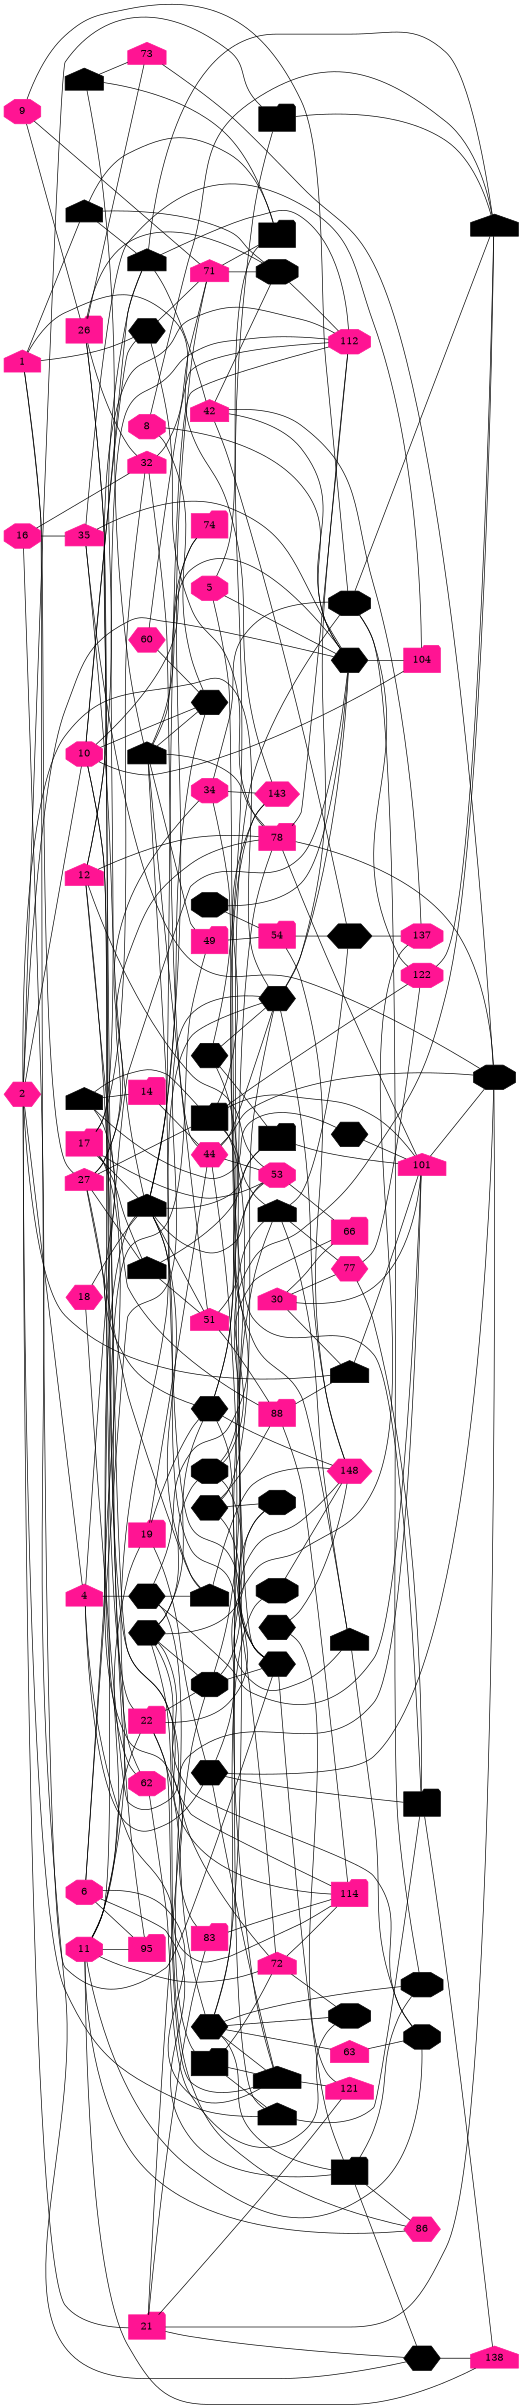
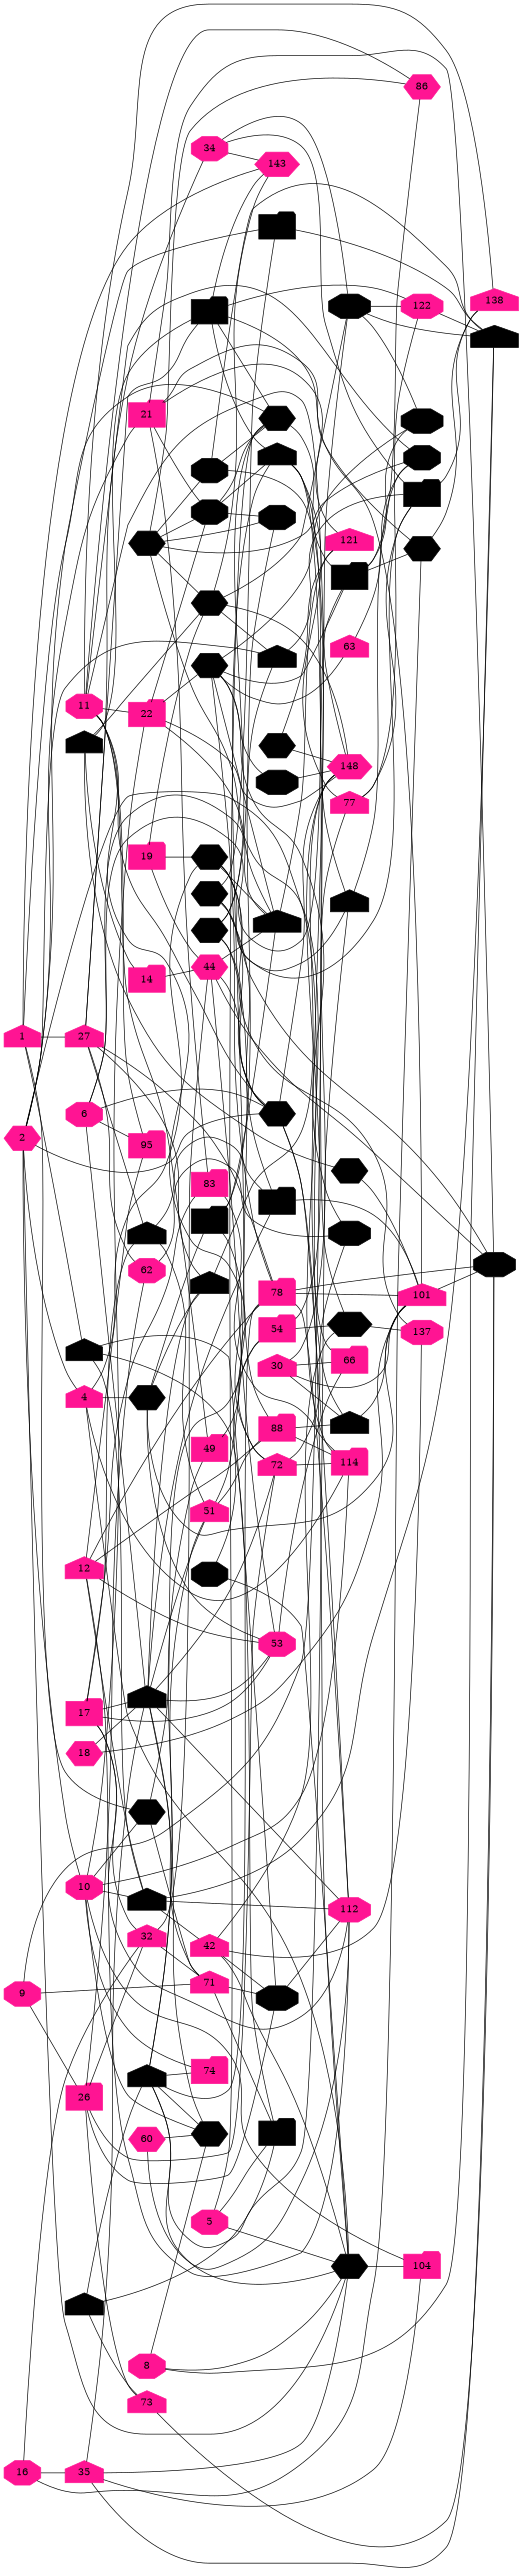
node "77": shape hexagon -> house
edge "19" -- "11": now "148" -- "11"
